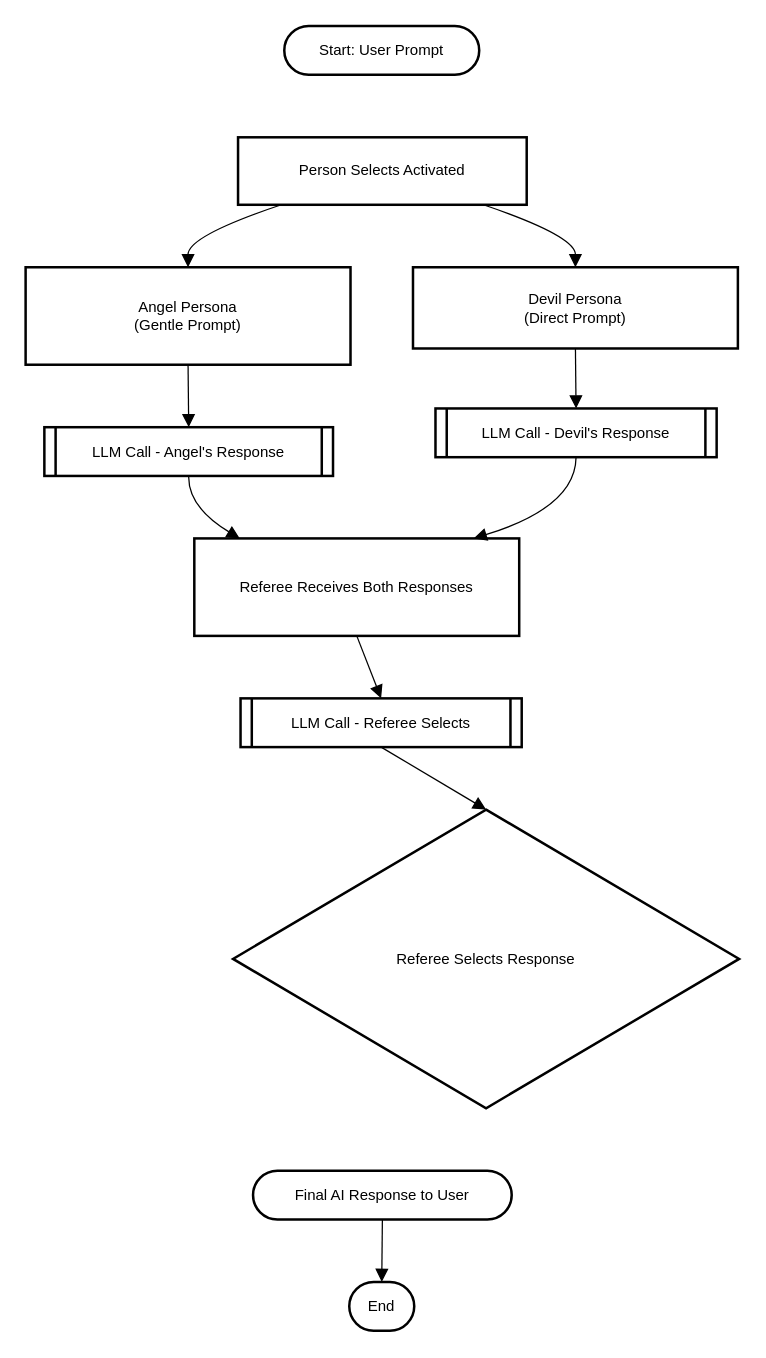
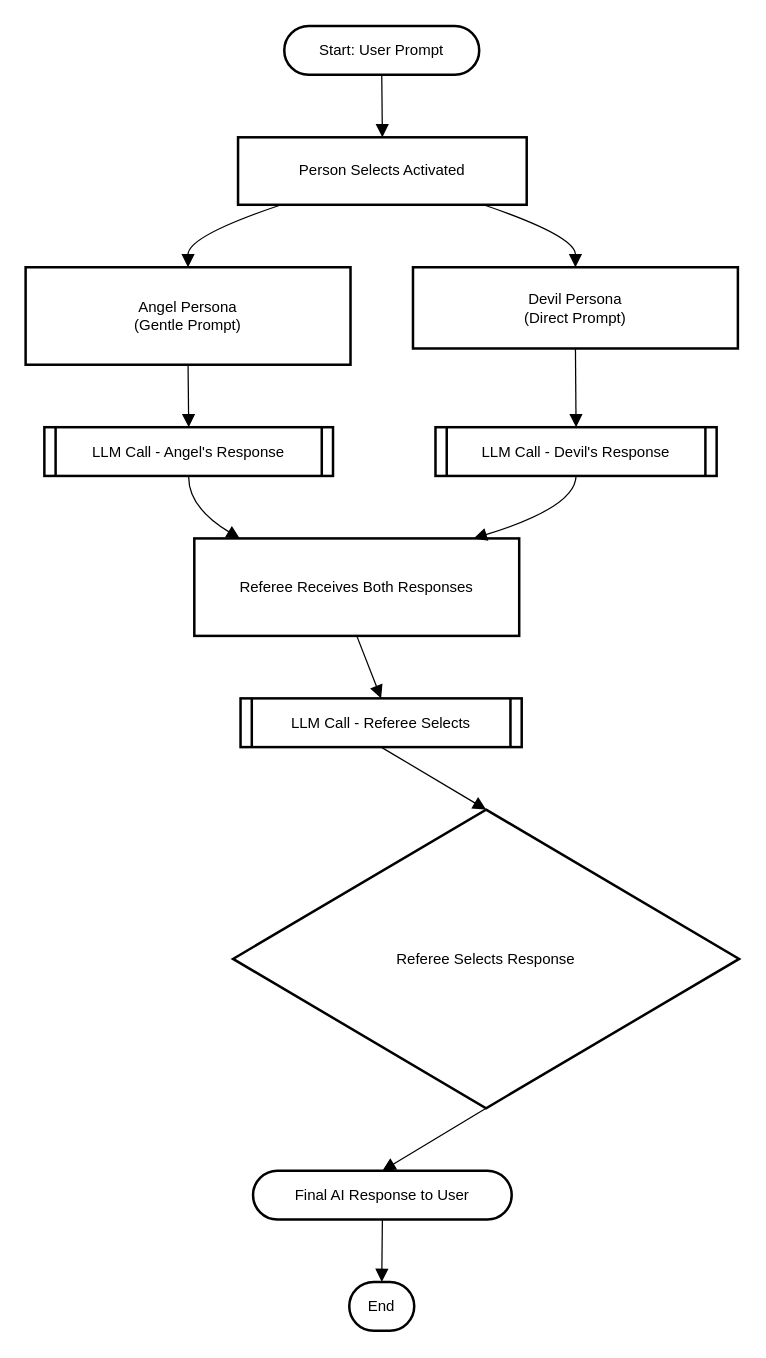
edge "Start: User Prompt" -> "Person Selects Activated": added
node "LLM Call - Devil's Response": moved (576, 433) -> (576, 451)
edge "Referee Selects Response" -> "Final AI Response to User": added
